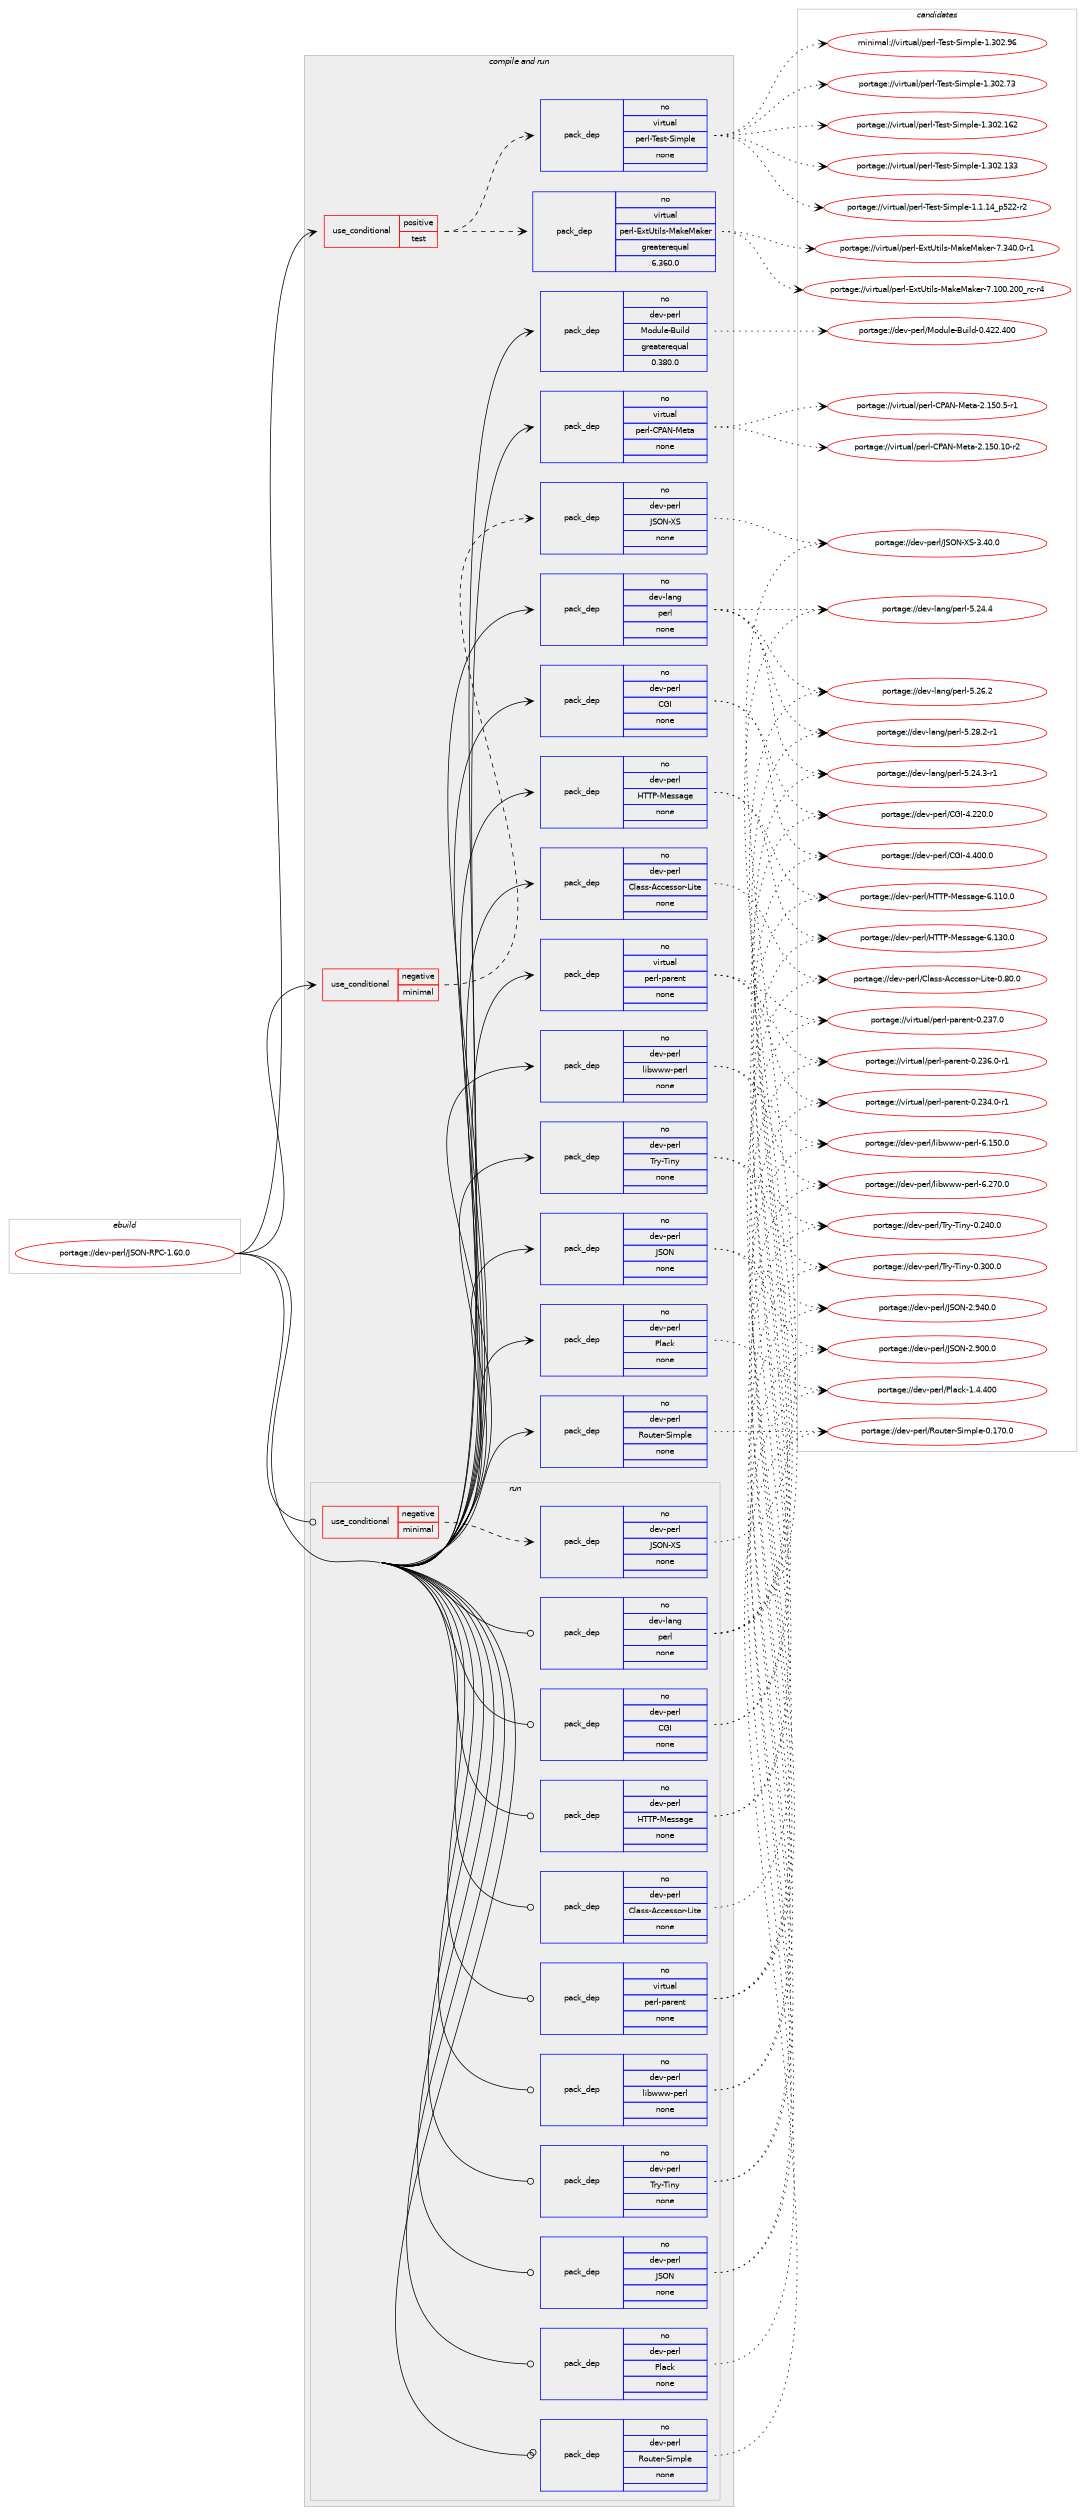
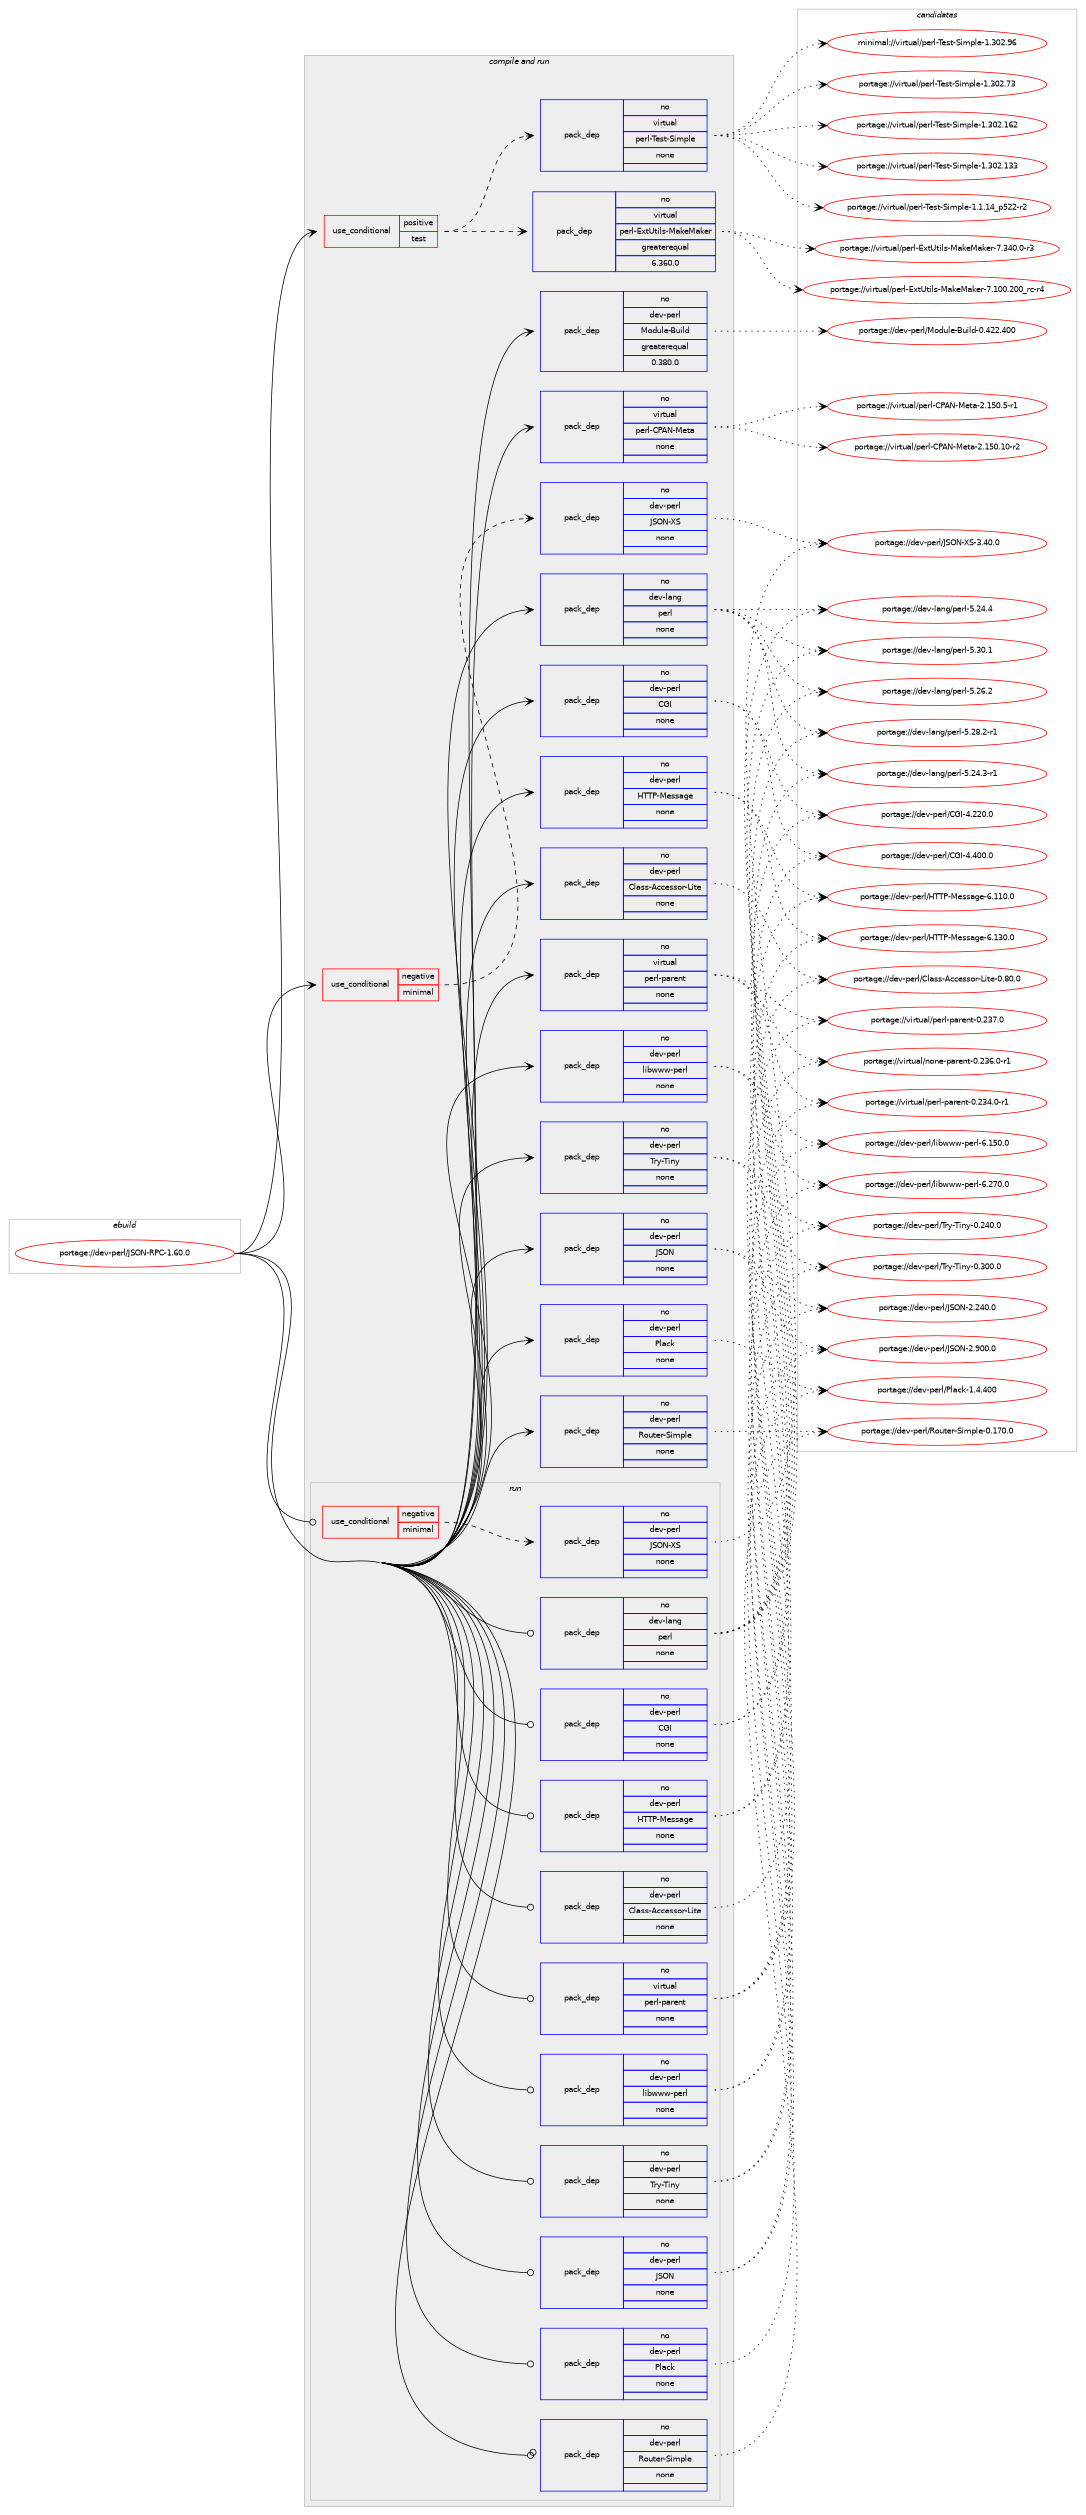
node "portage://virtual/perl-ExtUtils-MakeMaker-7.340.0-r1": label "portage://virtual/perl-ExtUtils-MakeMaker-7.340.0-r1" -> "portage://virtual/perl-ExtUtils-MakeMaker-7.340.0-r3"
node "portage://dev-lang/perl-5.30.1": added
node "portage://virtual/perl-parent-0.236.0-r1": label "portage://virtual/perl-parent-0.236.0-r1" -> "portage://virtual/none-parent-0.236.0-r1"
node "portage://dev-perl/JSON-2.940.0": label "portage://dev-perl/JSON-2.940.0" -> "portage://dev-perl/JSON-2.240.0"
